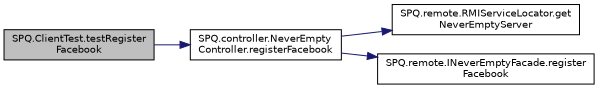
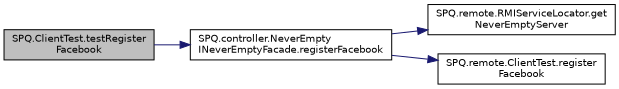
node "SPQ.controller.NeverEmpty Controller.registerFacebook": label "SPQ.controller.NeverEmpty Controller.registerFacebook" -> "SPQ.controller.NeverEmpty INeverEmptyFacade.registerFacebook"
node "SPQ.remote.INeverEmptyFacade.register Facebook": label "SPQ.remote.INeverEmptyFacade.register Facebook" -> "SPQ.remote.ClientTest.register Facebook"
